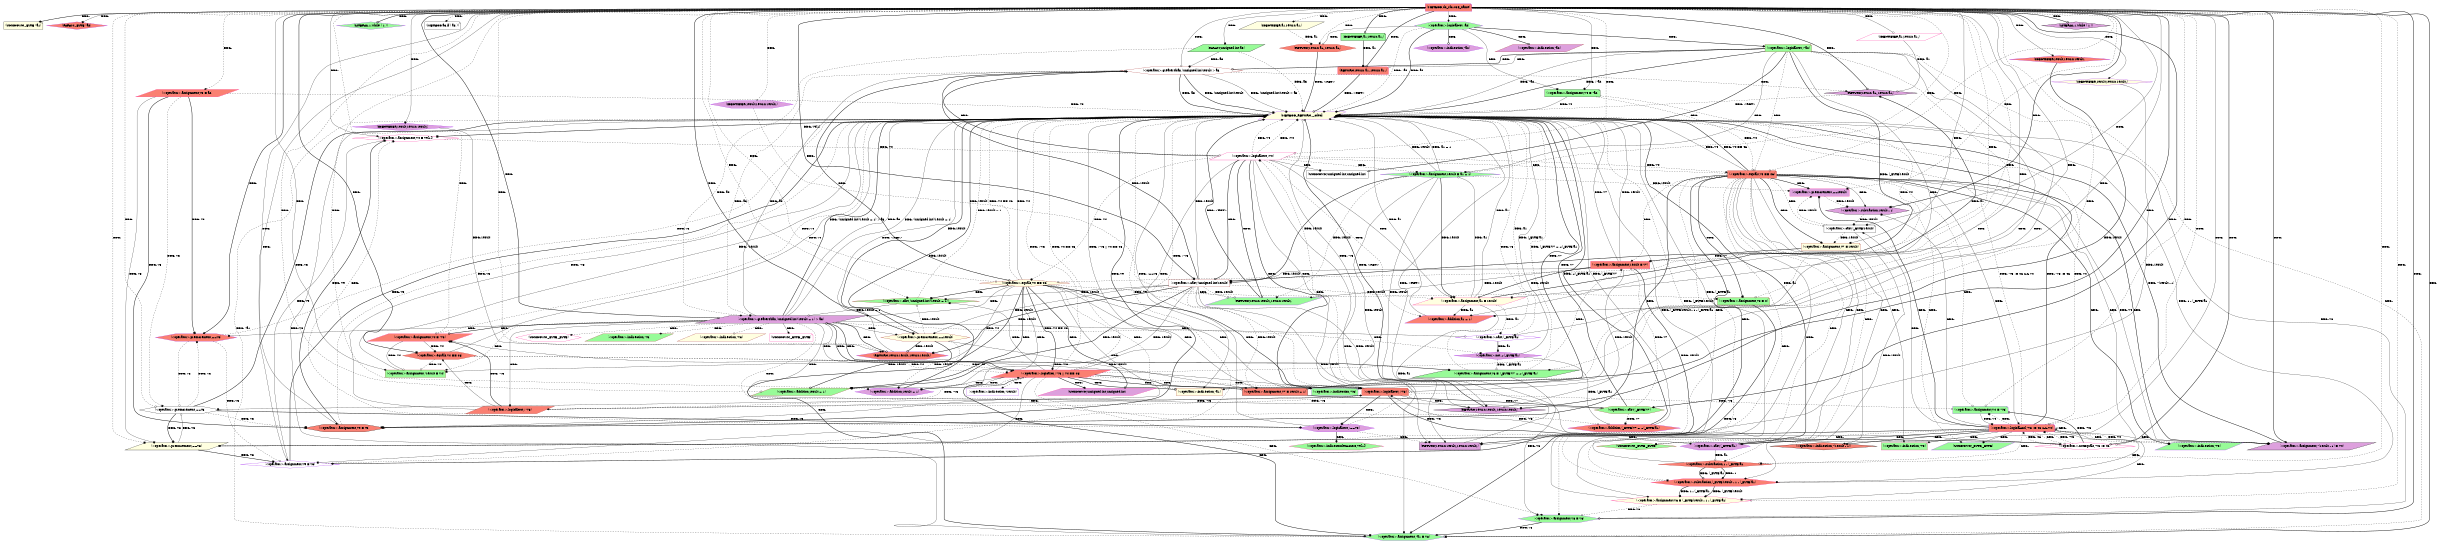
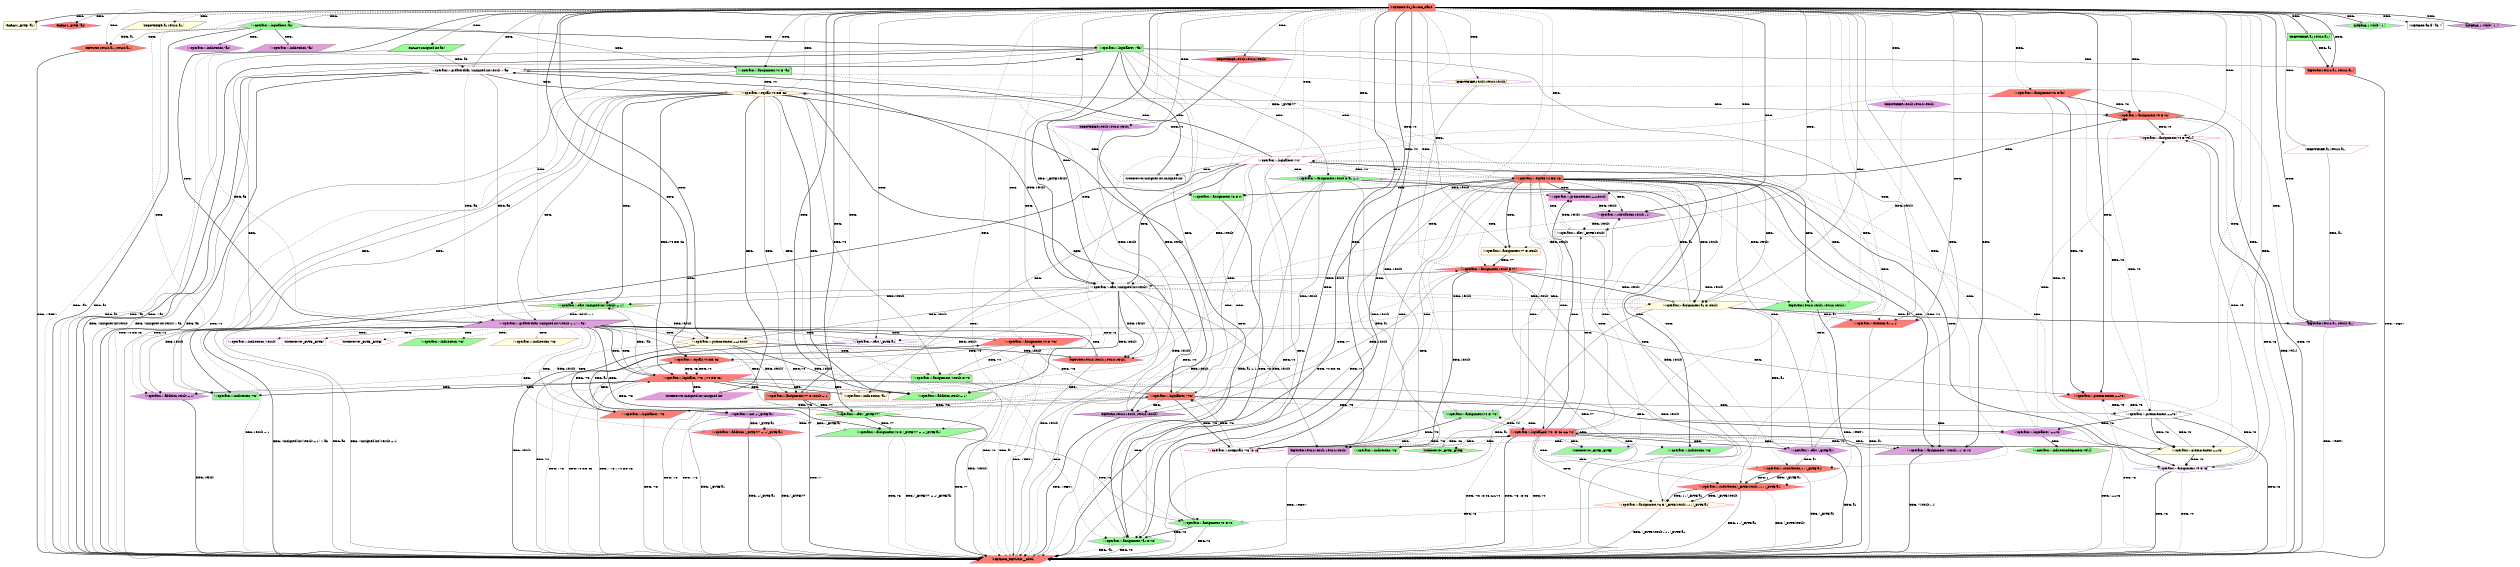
node "(UNKNOWN,_BYTE *a1)": label "(UNKNOWN,_BYTE *a1)" -> "(PARAM,_BYTE *a1)"
node "(METHOD_RETURN,__cdecl)": fillcolor lightyellow -> salmon
edge "(METHOD_RETURN,__cdecl)" -> "(<operator>.assignment,v4 = v9[1])": reversed
edge "(METHOD,do_rfc1035_name)" -> "(<operator>.assignment,v8 = 0)": label "DDG: " -> "DDG: (_BYTE)v7"
edge "(<operator>.assignment,result = a1 + 1)" -> "(<operator>.cast,(unsigned int)result)": style bold -> dashed
node "(<operator>.assignment,result = v7)": shape note -> diamond
edge "(<operator>.logicalNot,!*a2)" -> "(<operator>.indirection,*a1)": now "(<operator>.subtraction,result - 1)" -> "(<operator>.indirection,*a1)"
edge "(<operator>.logicalOr,!*v3 || v4 == 46)" -> "(<operator>.cast,(unsigned int)(result + 1))": label "CDG: " -> "DDG: *a2"
edge "(<operator>.logicalOr,!*v3 || v4 == 46)" -> "(<operator>.indirection,*result)": now "(<operator>.greaterThan,(unsigned int)(result + 1) > a3)" -> "(<operator>.indirection,*result)"
node "(<operator>.cast,(_BYTE)v7)": shape hexagon -> diamond
edge "(<operator>.cast,(_BYTE)v7)" -> "(<operator>.assignment,v6 = (_BYTE)v7 + ~(_BYTE)a1)": added, label "DDG: v7"
edge "(<operator>.logicalOr,!*v3 || v4 == 46)" -> "(<operator>.assignment,*a1 = v8)": style bold -> dashed
node "(<operator>.indirection,*(result - 1))": removed
node "(<operator>.subtraction,1 - (_BYTE)a1)": shape diamond -> hexagon
